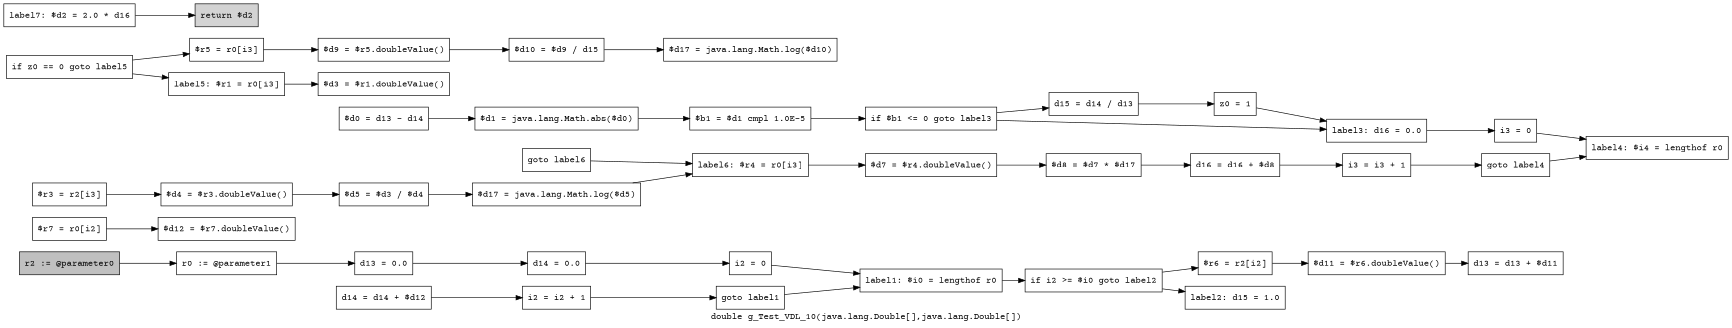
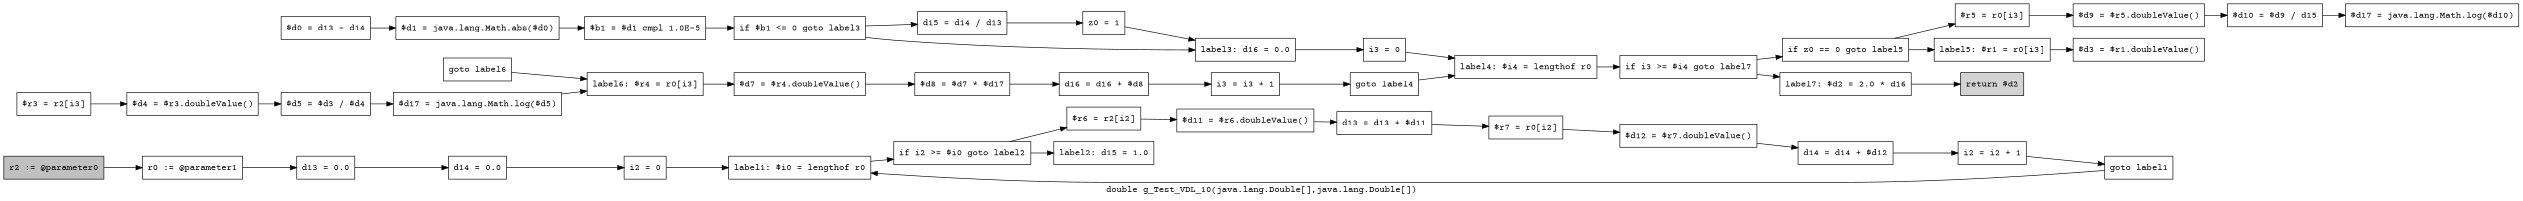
node "if i3 >= $i4 goto label7": added
edge "d13 = d13 + $d11" -> "$r7 = r0[i2]": added
edge "$d12 = $r7.doubleValue()" -> "d14 = d14 + $d12": added
